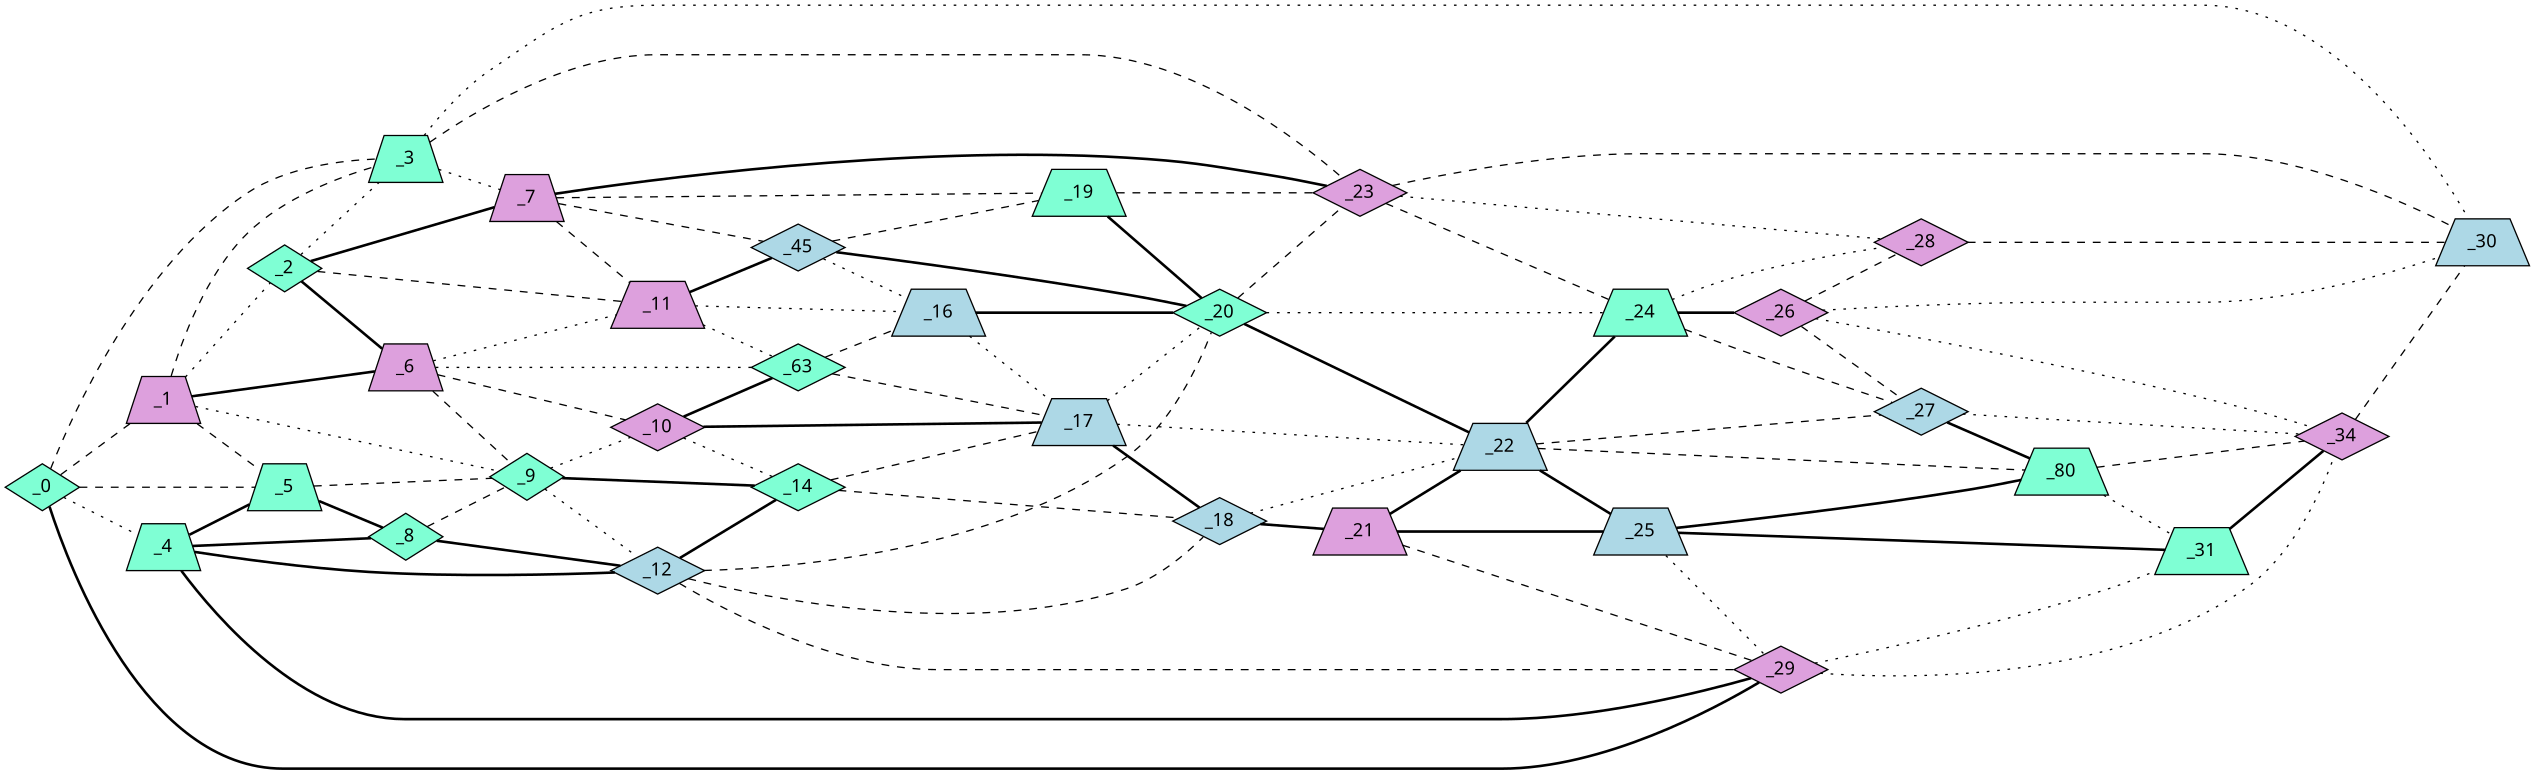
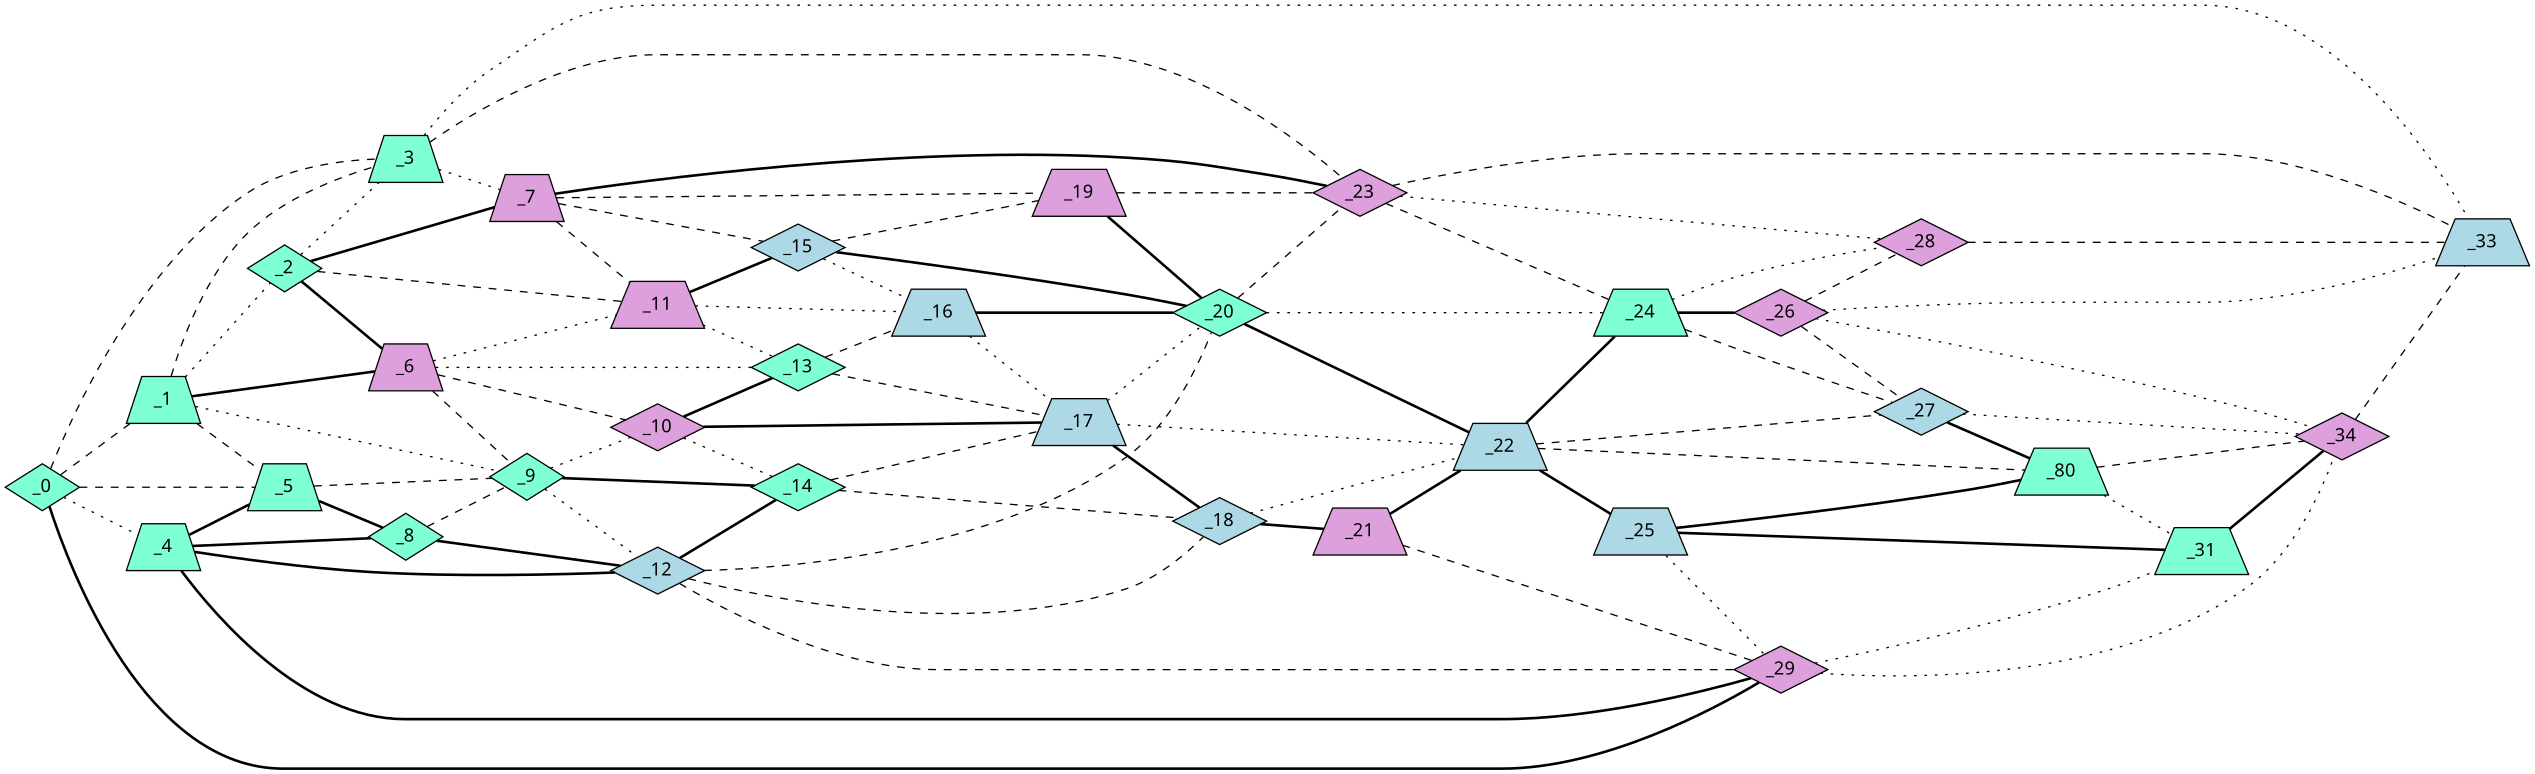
node "_19": fillcolor aquamarine -> plum
node "_30": label "_30" -> "_33"
node "_45": label "_45" -> "_15"
node "_63": label "_63" -> "_13"
node "_1": fillcolor plum -> aquamarine
edge "_21" -- "_25": removed
